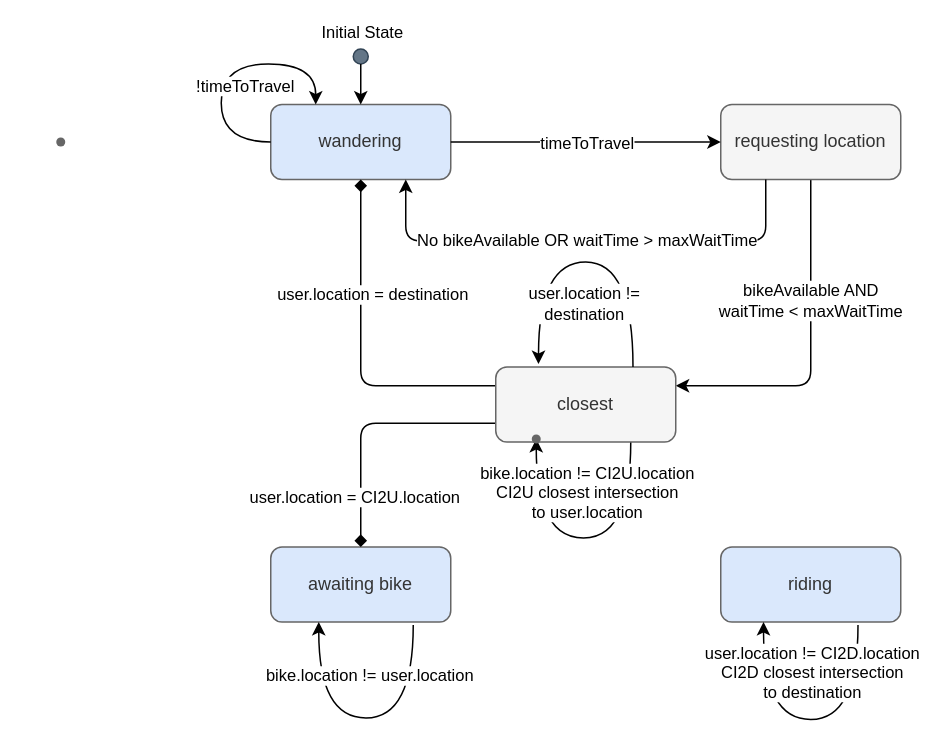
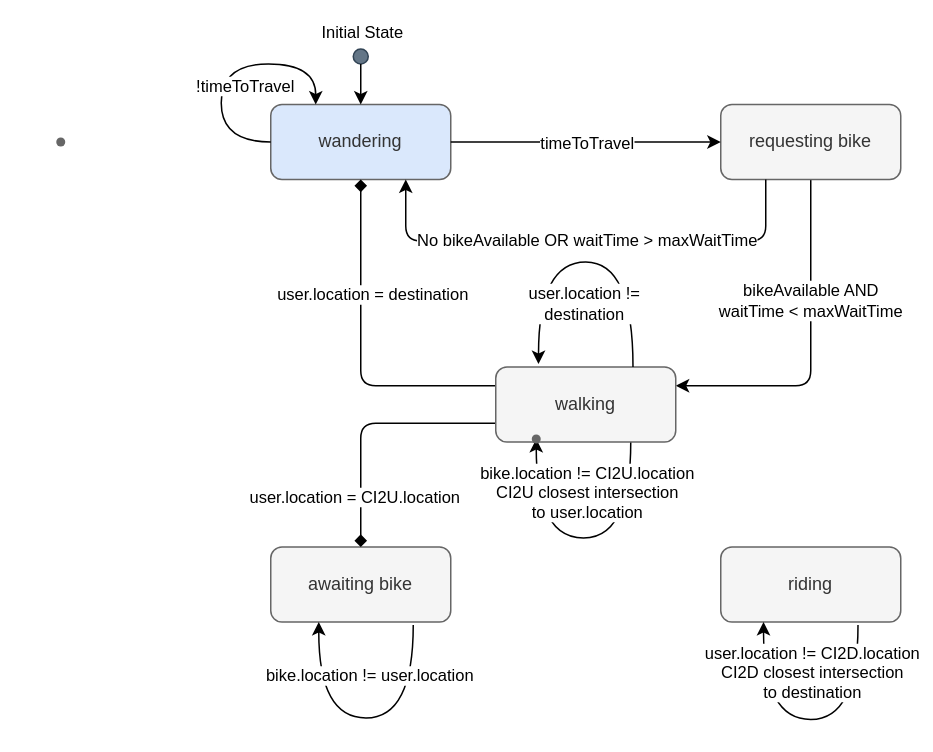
node "requesting location": label "requesting location" -> "requesting bike"
node "closest": label "closest" -> "walking"
node "awaiting bike": fillcolor #dae8fc -> #f5f5f5
node "riding": fillcolor #dae8fc -> #f5f5f5
